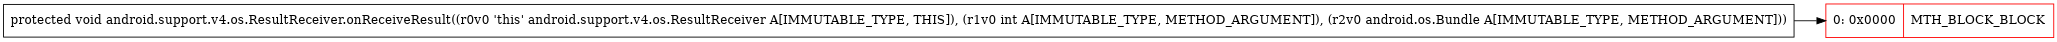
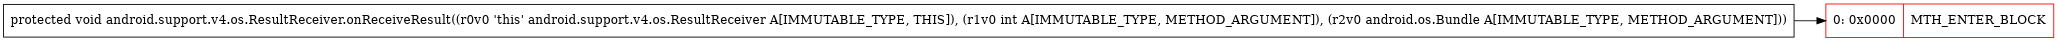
node "0: 0x0000": text "MTH_BLOCK_BLOCK" -> "MTH_ENTER_BLOCK"
